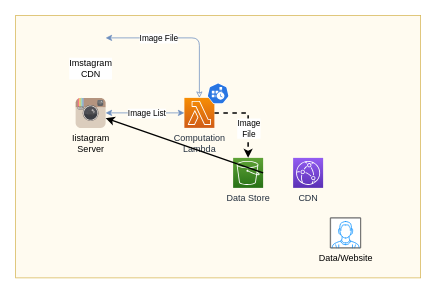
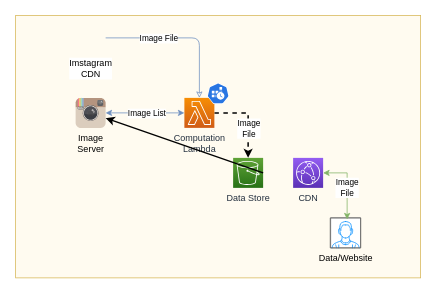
edge "Imstagram CDN" -- "Computation Lambda": arrowhead classic -> none
node "Iistagram Server": label "Iistagram Server" -> "Image Server"
edge "CDN" -- "Data/Website": added, label "Image File"
